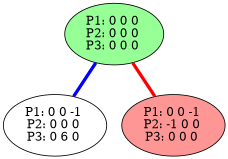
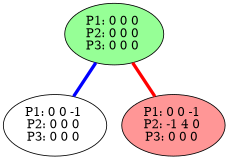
node "P1: 0 0 -1 P2: 0 0 0 P3: 0 6 0": label "P1: 0 0 -1 P2: 0 0 0 P3: 0 6 0" -> "P1: 0 0 -1 P2: 0 0 0 P3: 0 0 0"
node "P1: 0 0 -1 P2: -1 0 0 P3: 0 0 0": label "P1: 0 0 -1 P2: -1 0 0 P3: 0 0 0" -> "P1: 0 0 -1 P2: -1 4 0 P3: 0 0 0"
